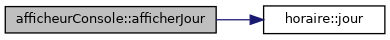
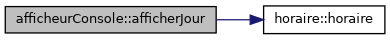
node "horaire::jour": label "horaire::jour" -> "horaire::horaire"
